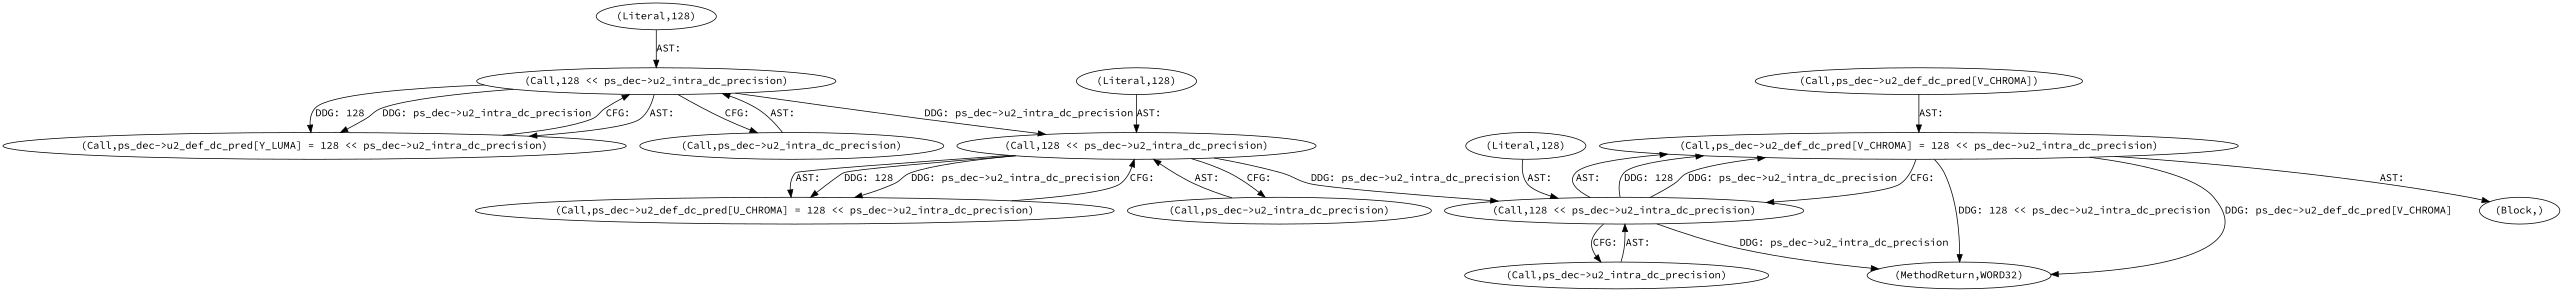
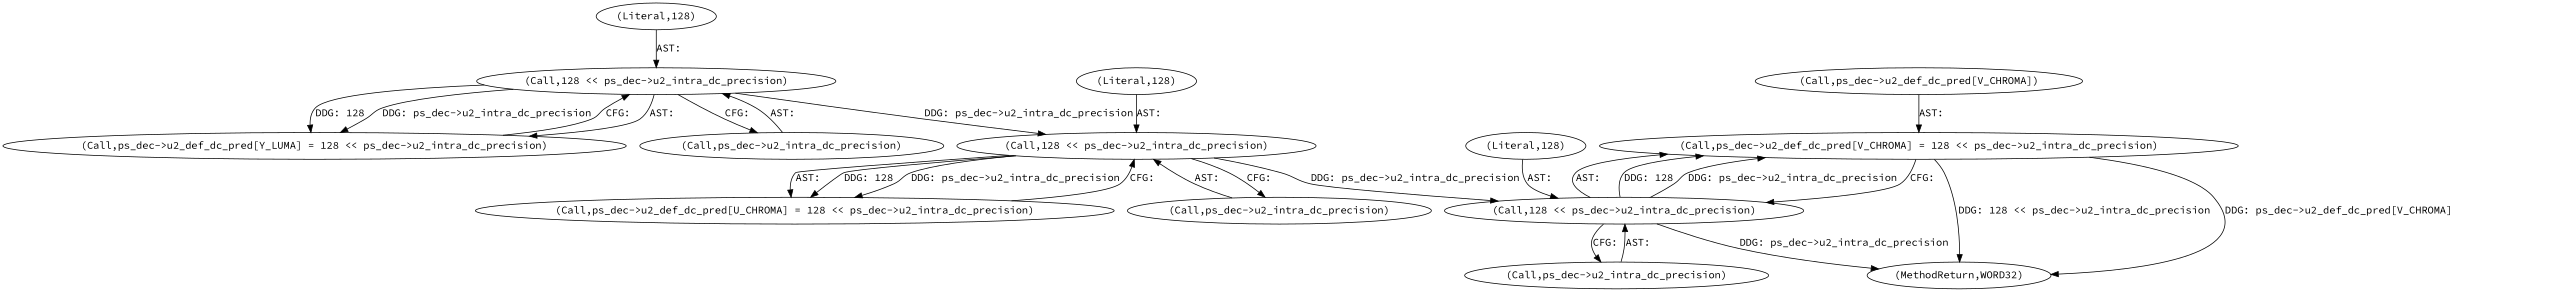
node "(Block,)": removed
